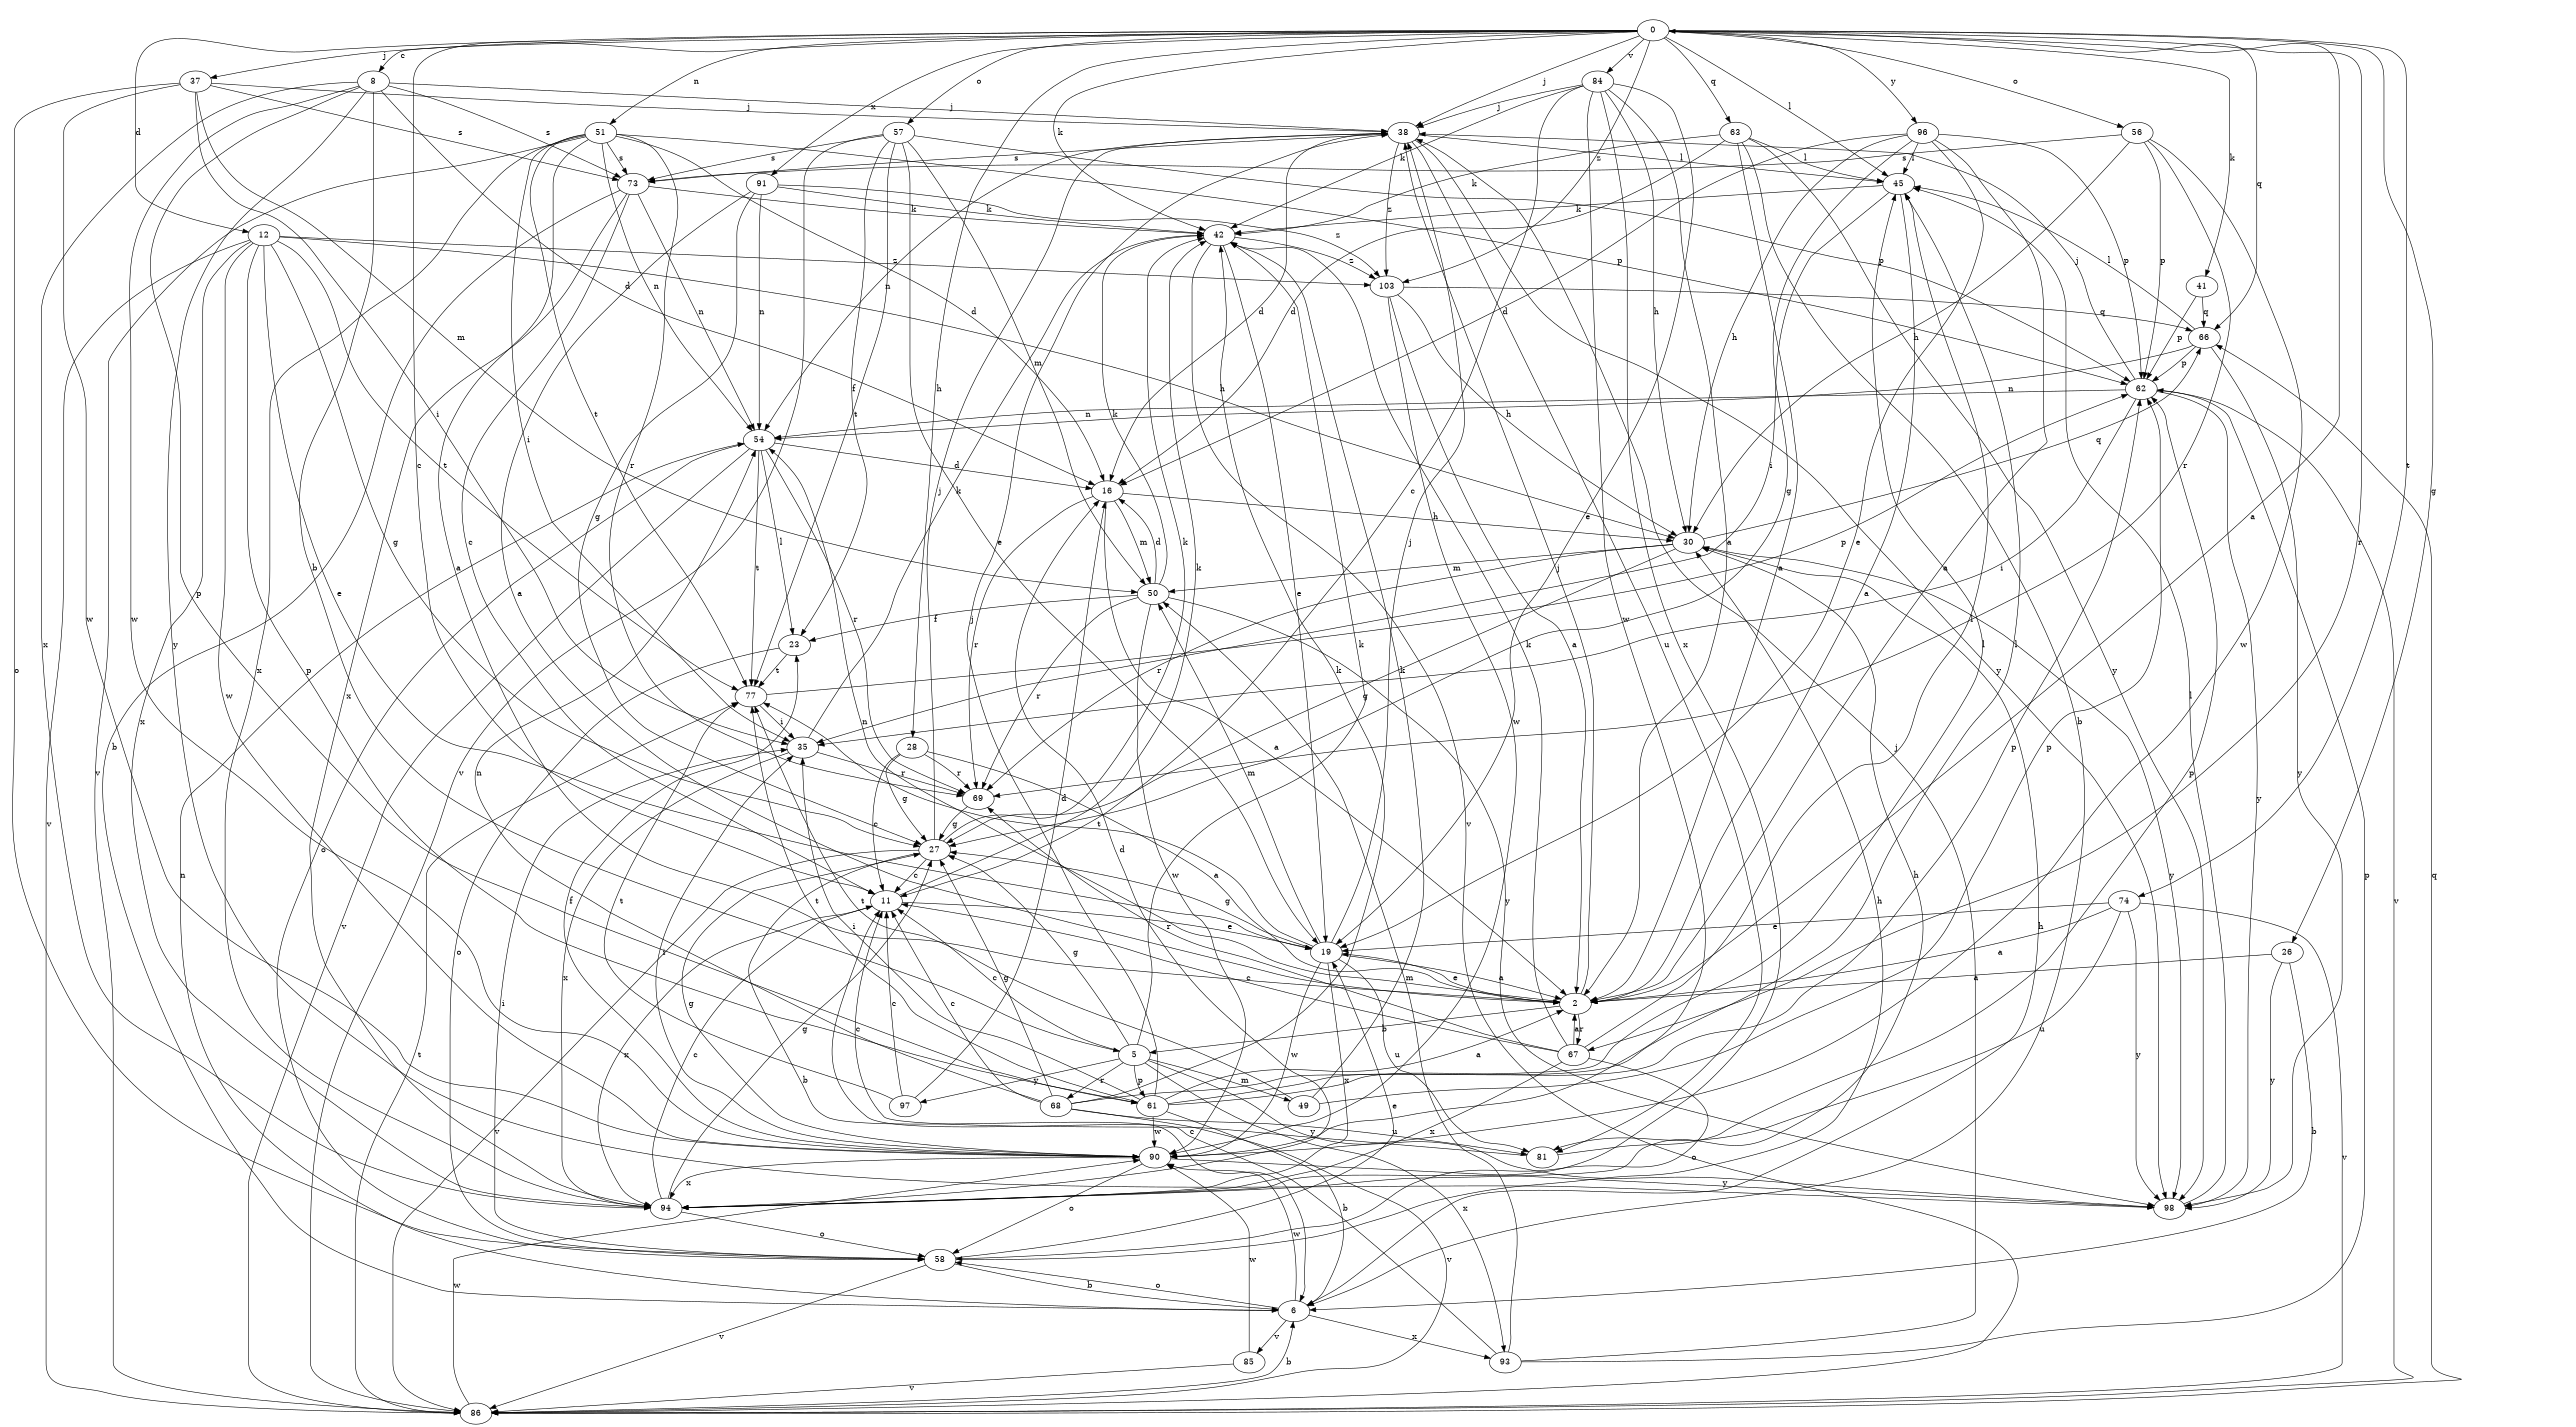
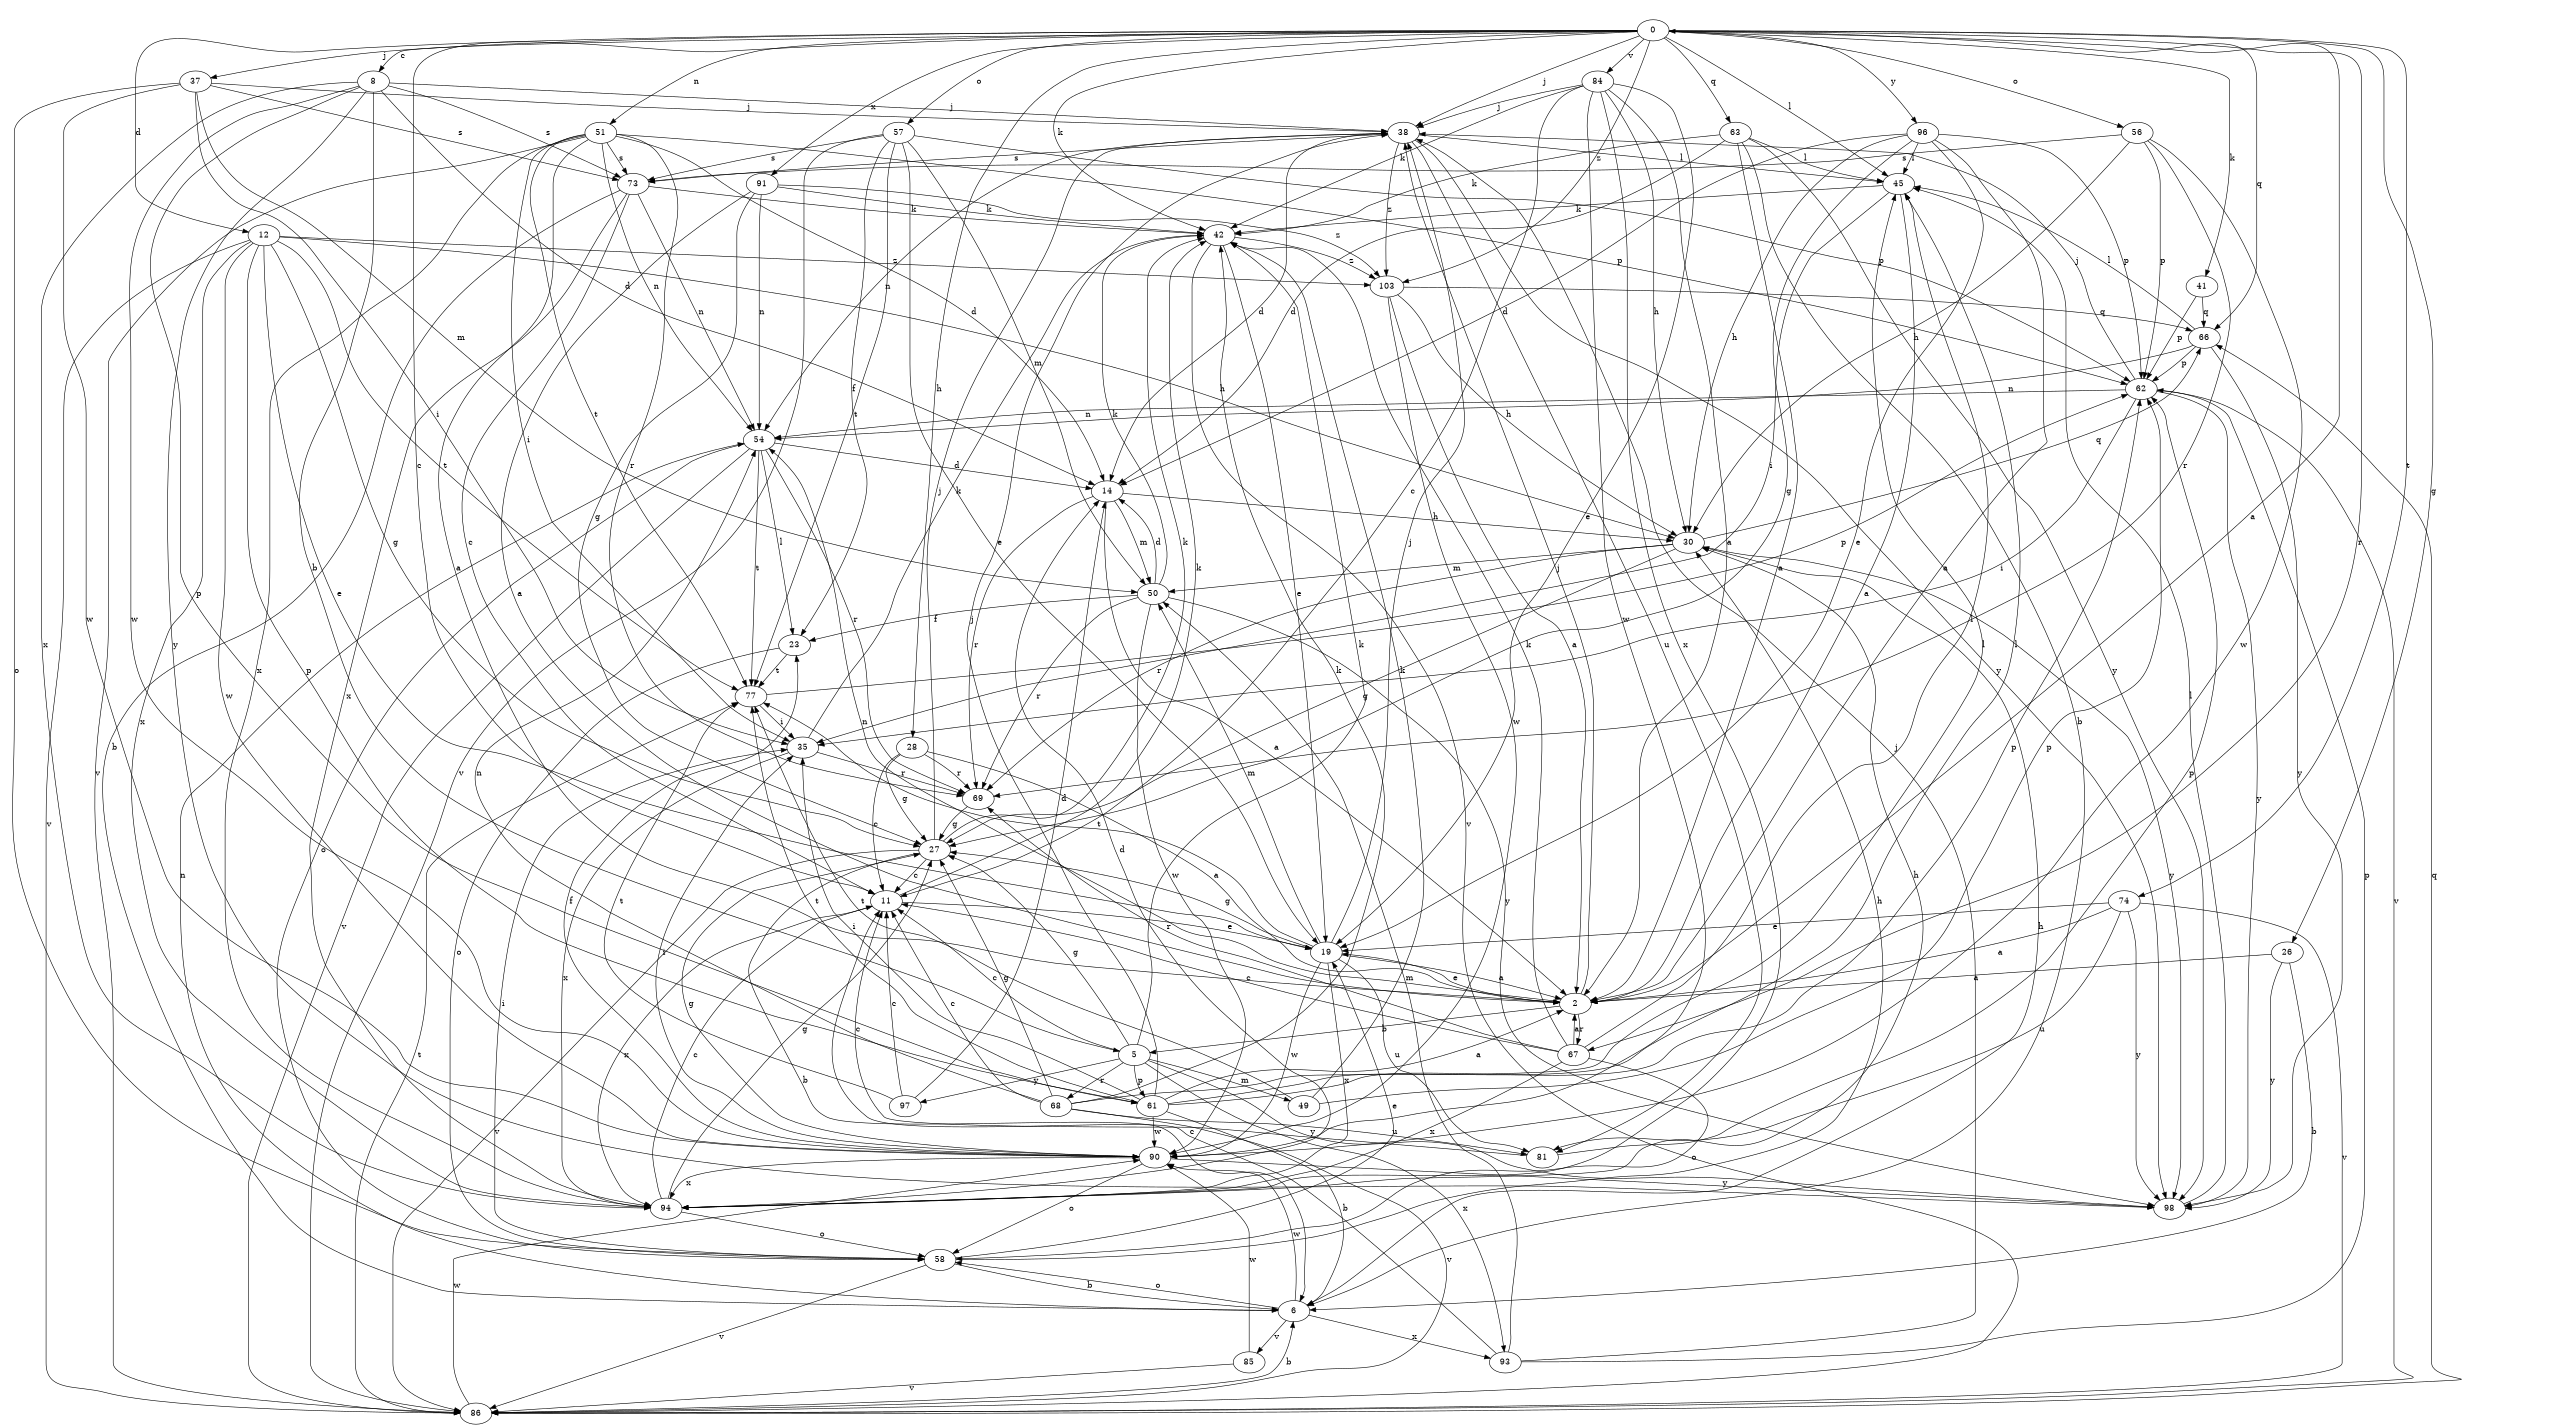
node "16": label "16" -> "14"
